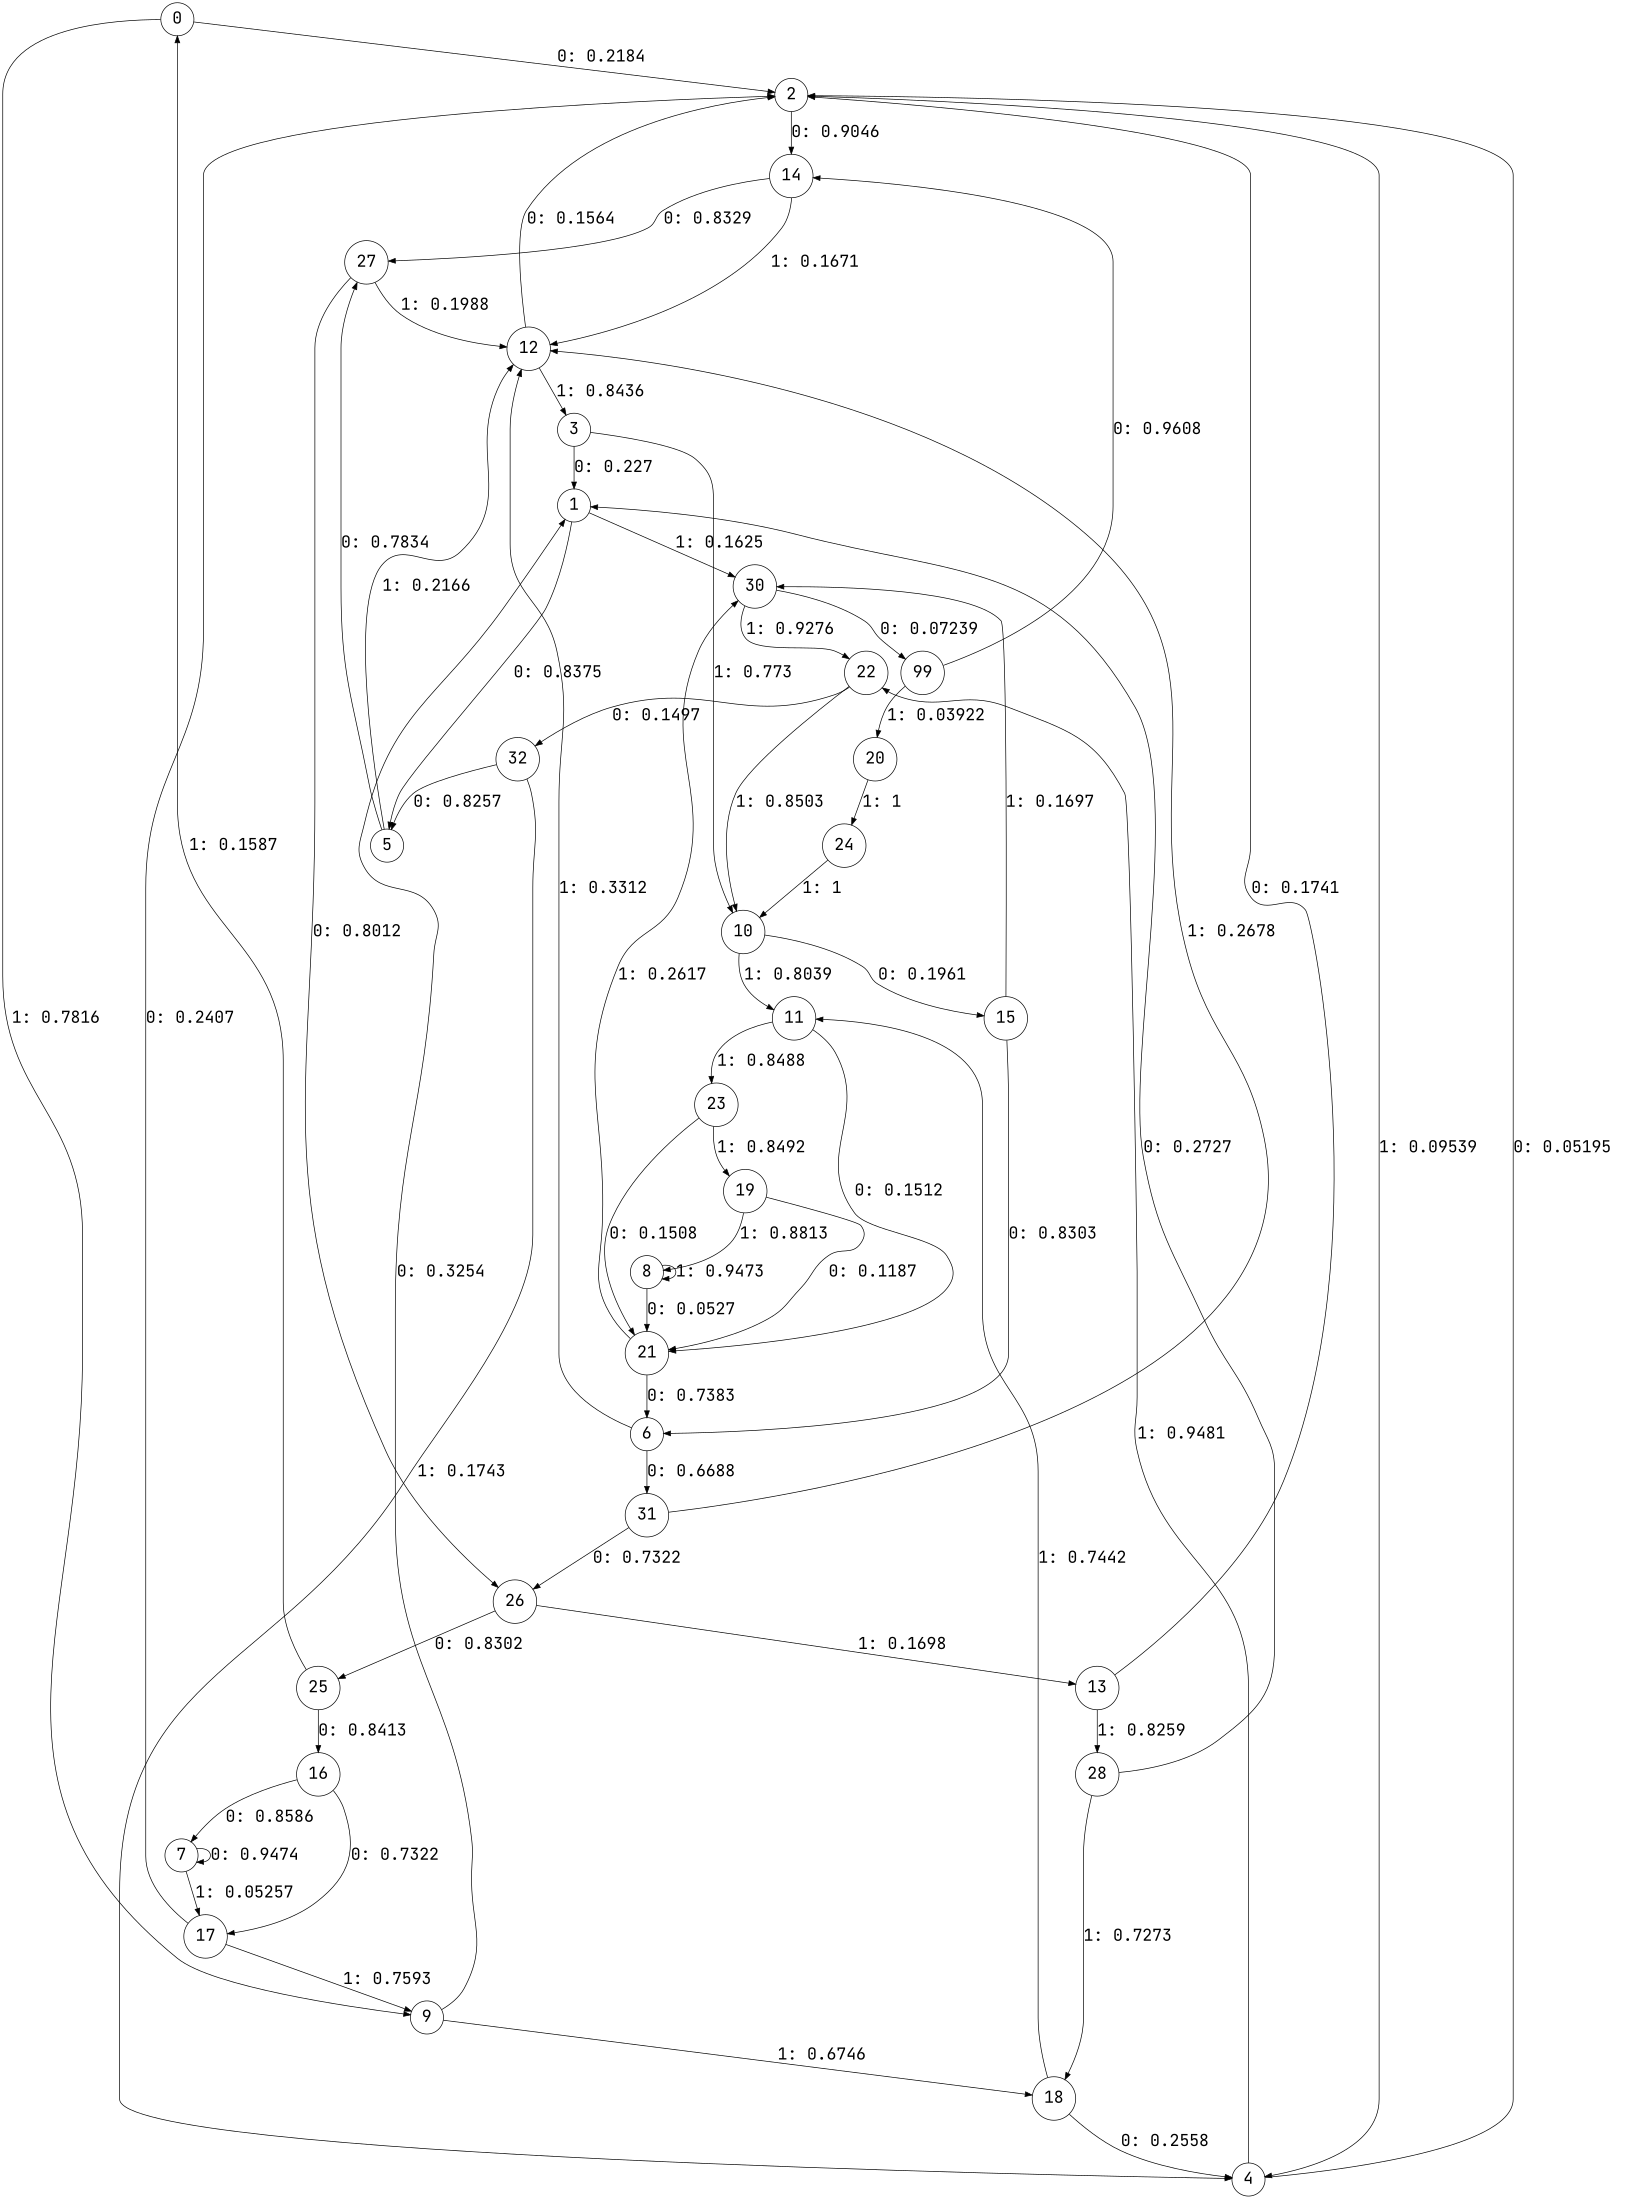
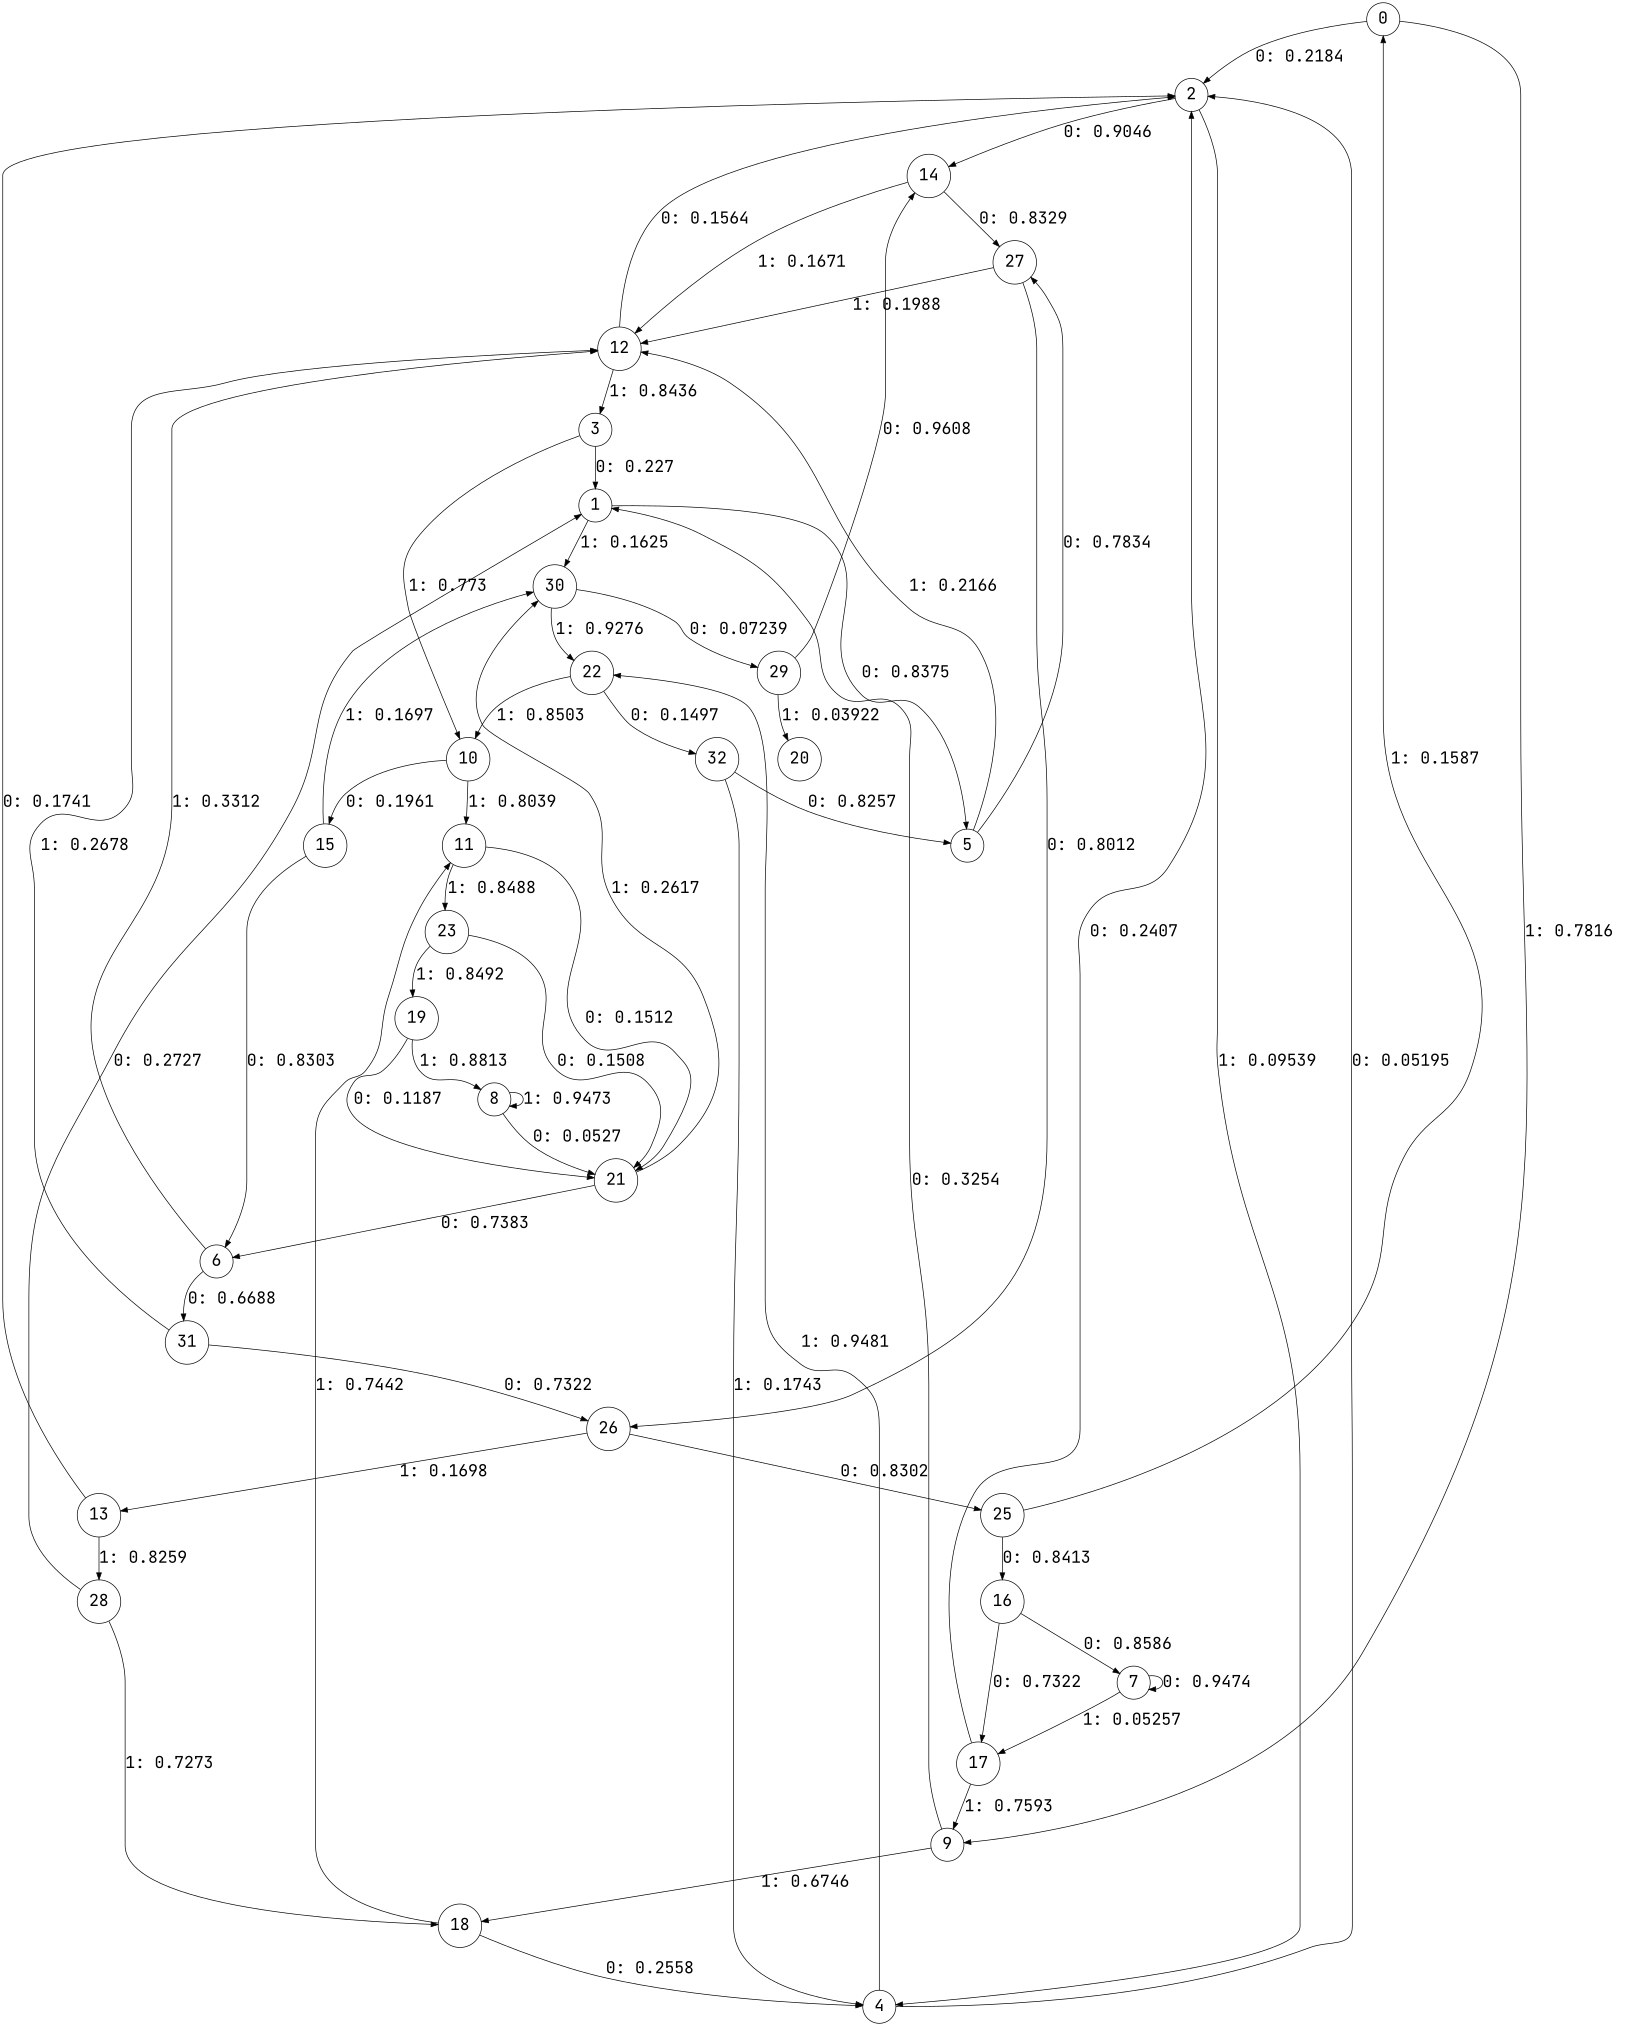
node "99": label "99" -> "29"
node "24": removed
